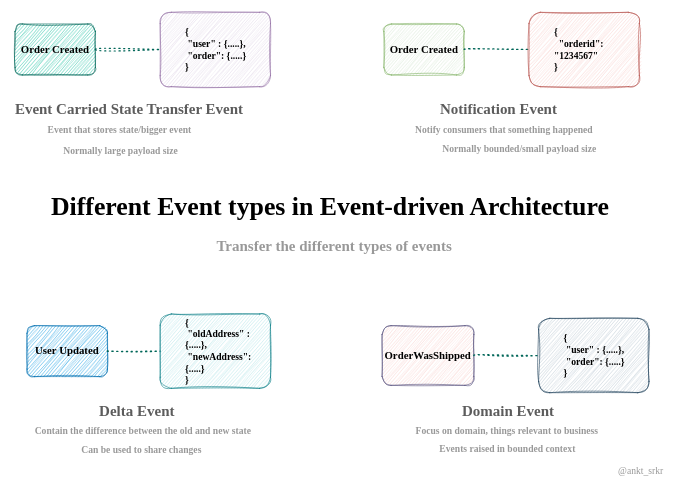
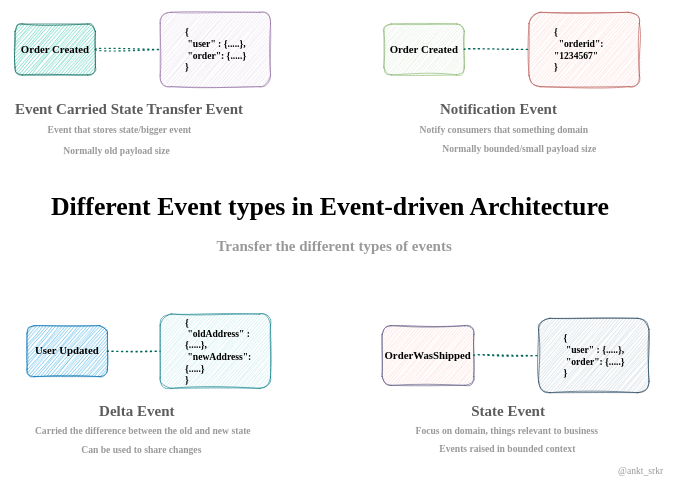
node "Notify consumers that something happened": label "Notify consumers that something happened" -> "Notify consumers that something domain"
node "Normally large payload size": label "Normally large payload size" -> "Normally old payload size"
node "Domain Event": label "Domain Event" -> "State Event"
node "Contain the difference between the old and new state": label "Contain the difference between the old and new state" -> "Carried the difference between the old and new state"
